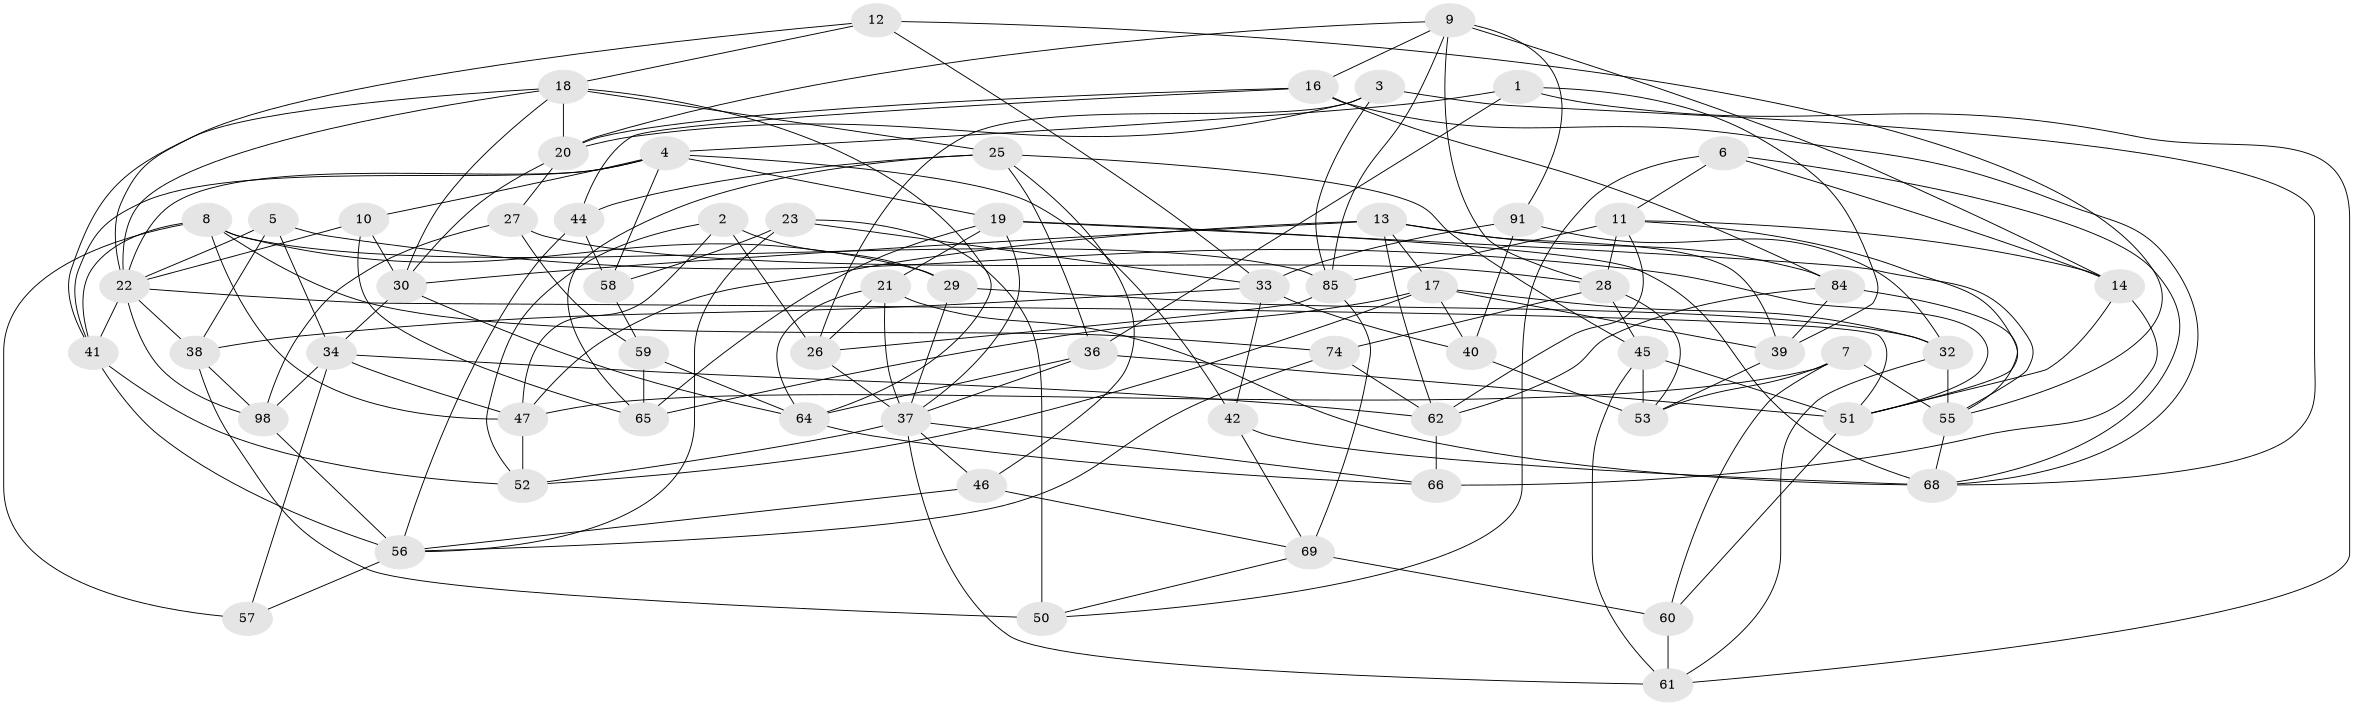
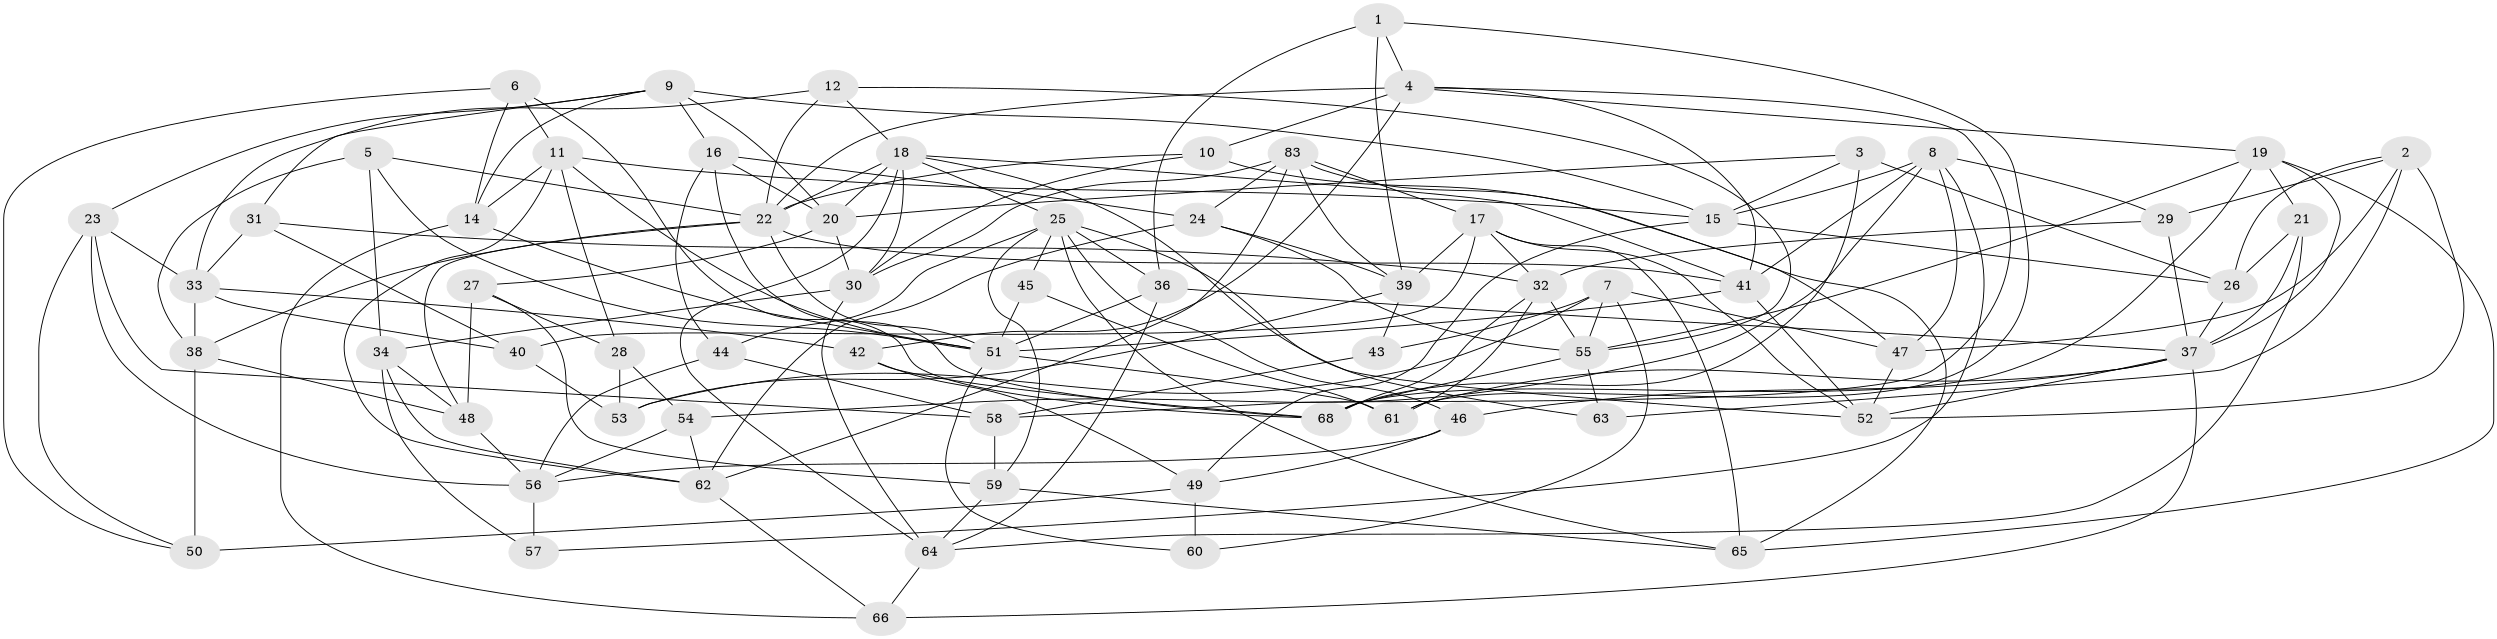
edge "9" -- "28": now "9" -- "23"
node "13": label "13" -> "83"
node "91": label "91" -> "31"
node "85": label "85" -> "15"
node "84": label "84" -> "24"
edge "25" -- "52": added
edge "28" -- "45": removed
edge "25" -- "59": added
node "74": label "74" -> "54"
node "43": added
edge "45" -- "53": removed
edge "34" -- "47": removed
node "98": label "98" -> "48"
node "63": added
edge "21" -- "68": now "32" -- "68"
edge "41" -- "56": now "41" -- "51"
node "69": label "69" -> "49"
edge "60" -- "61": now "51" -- "61"
